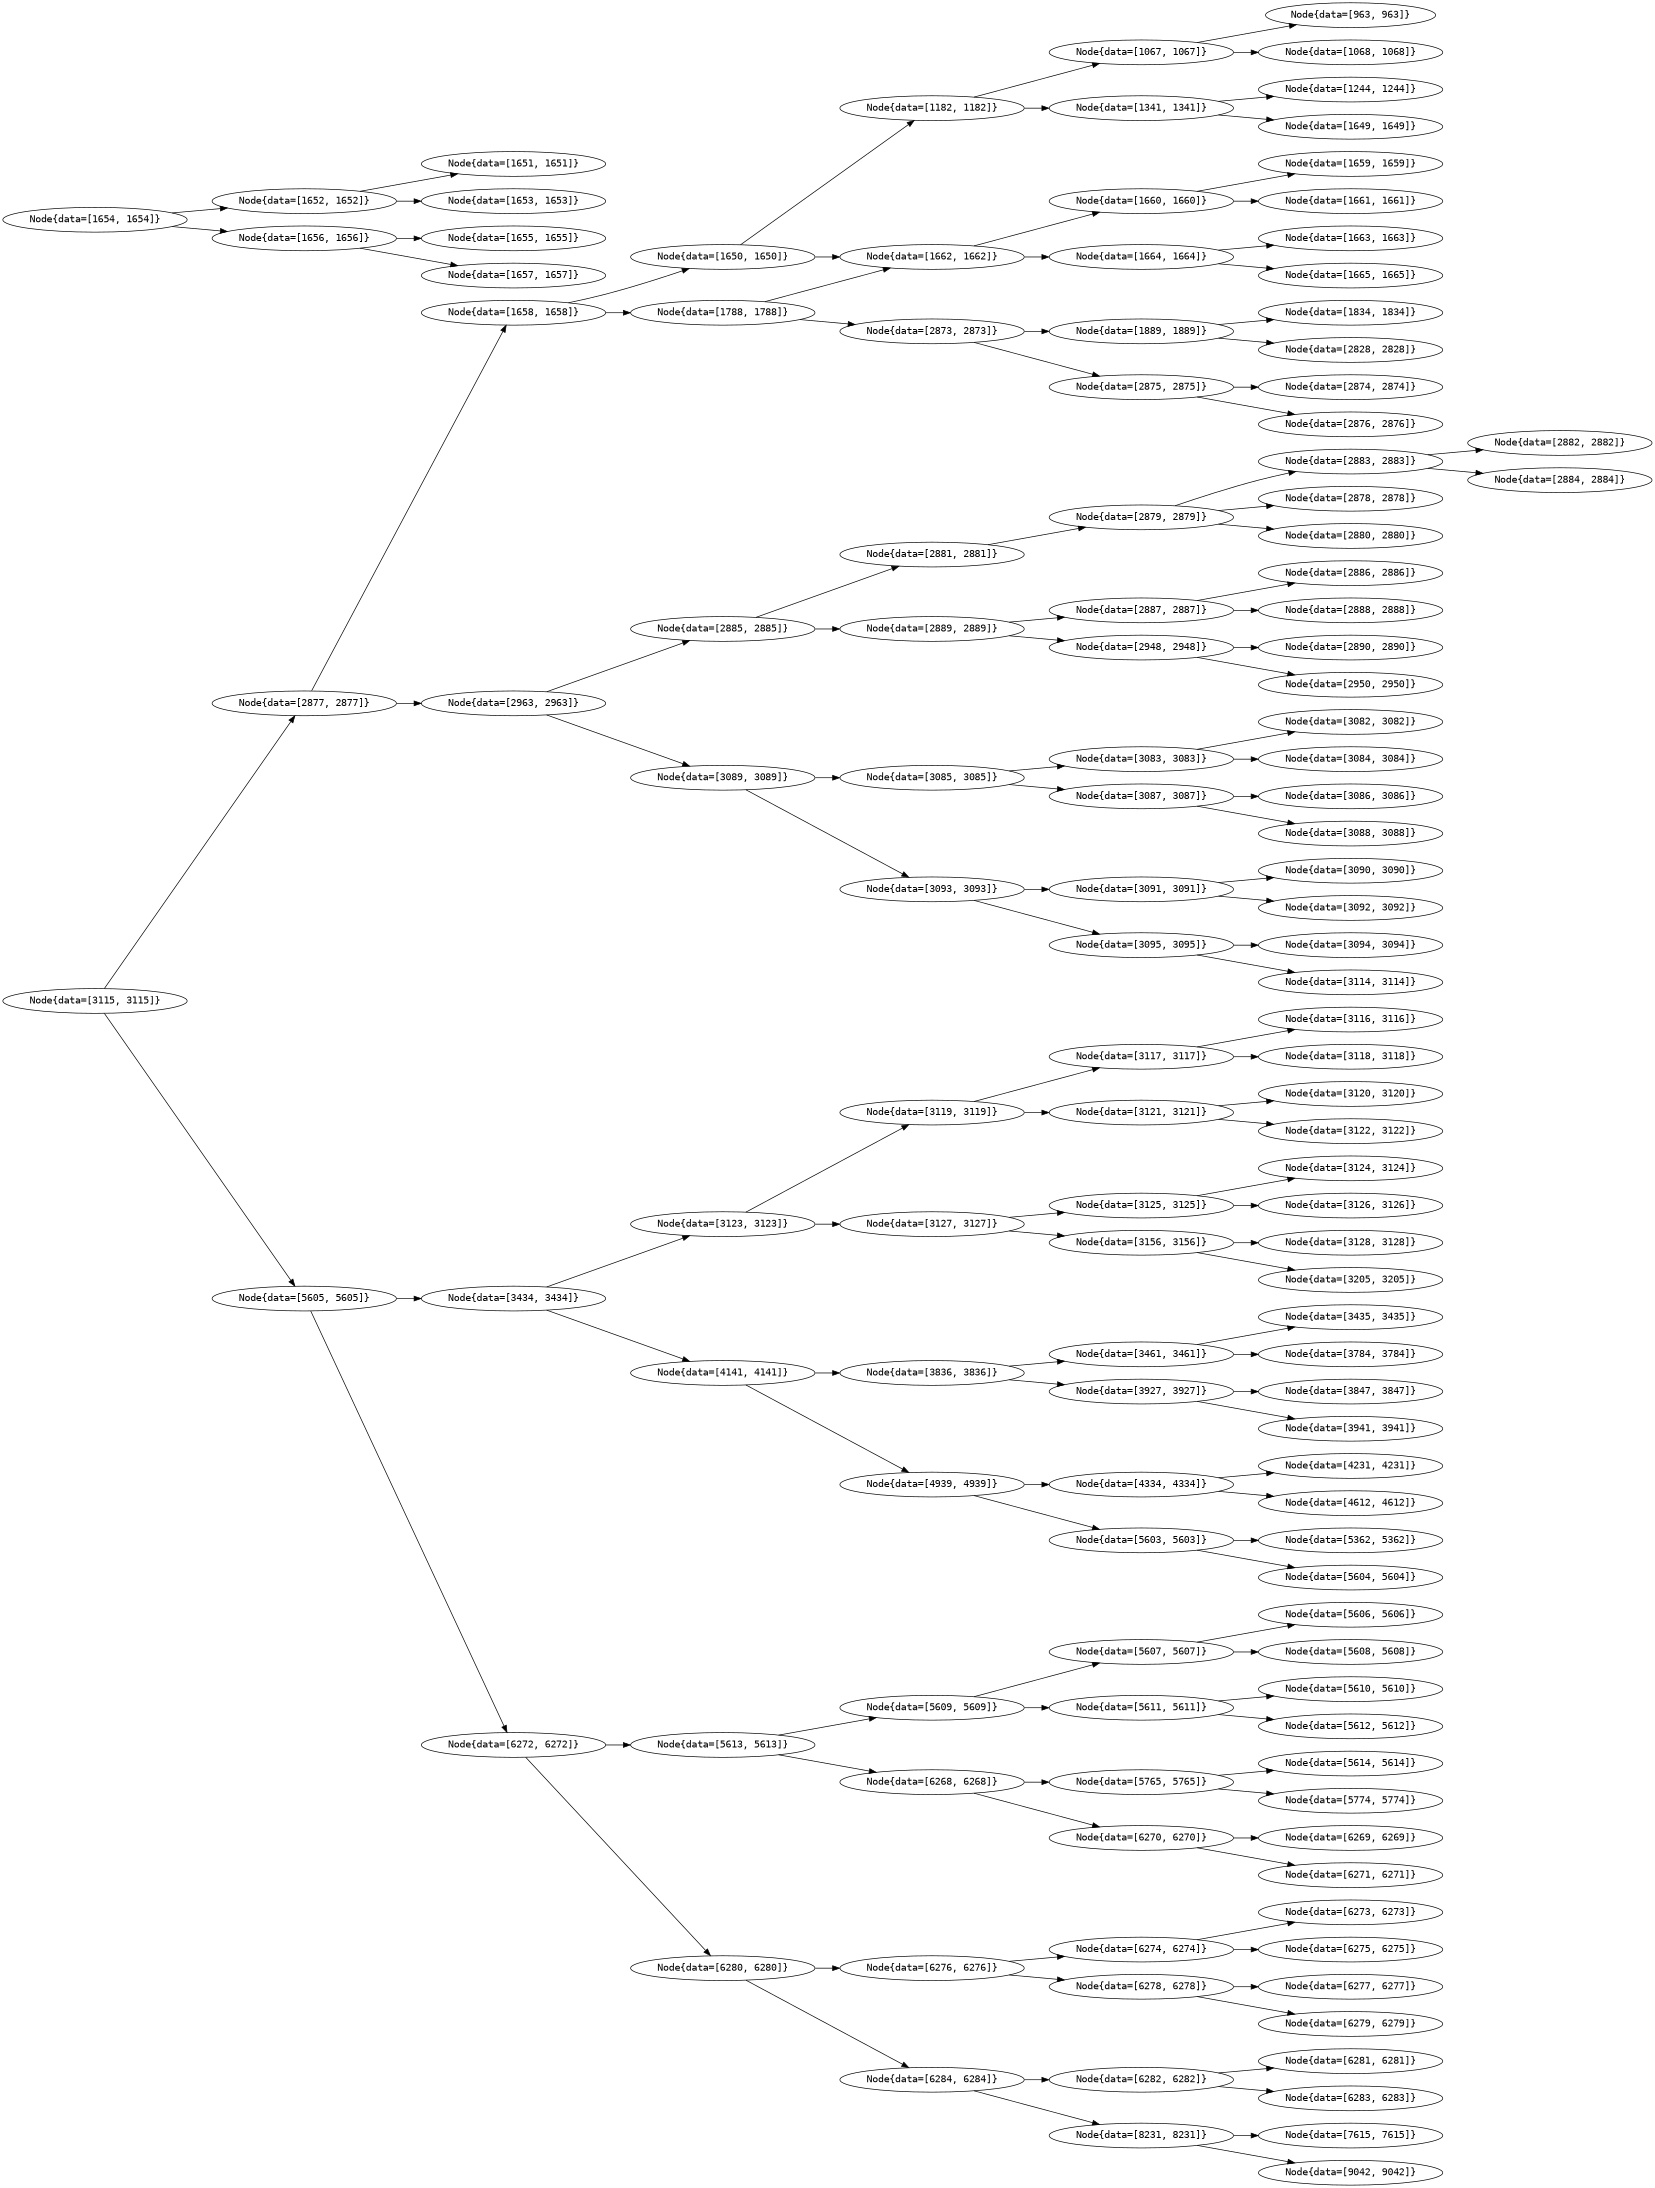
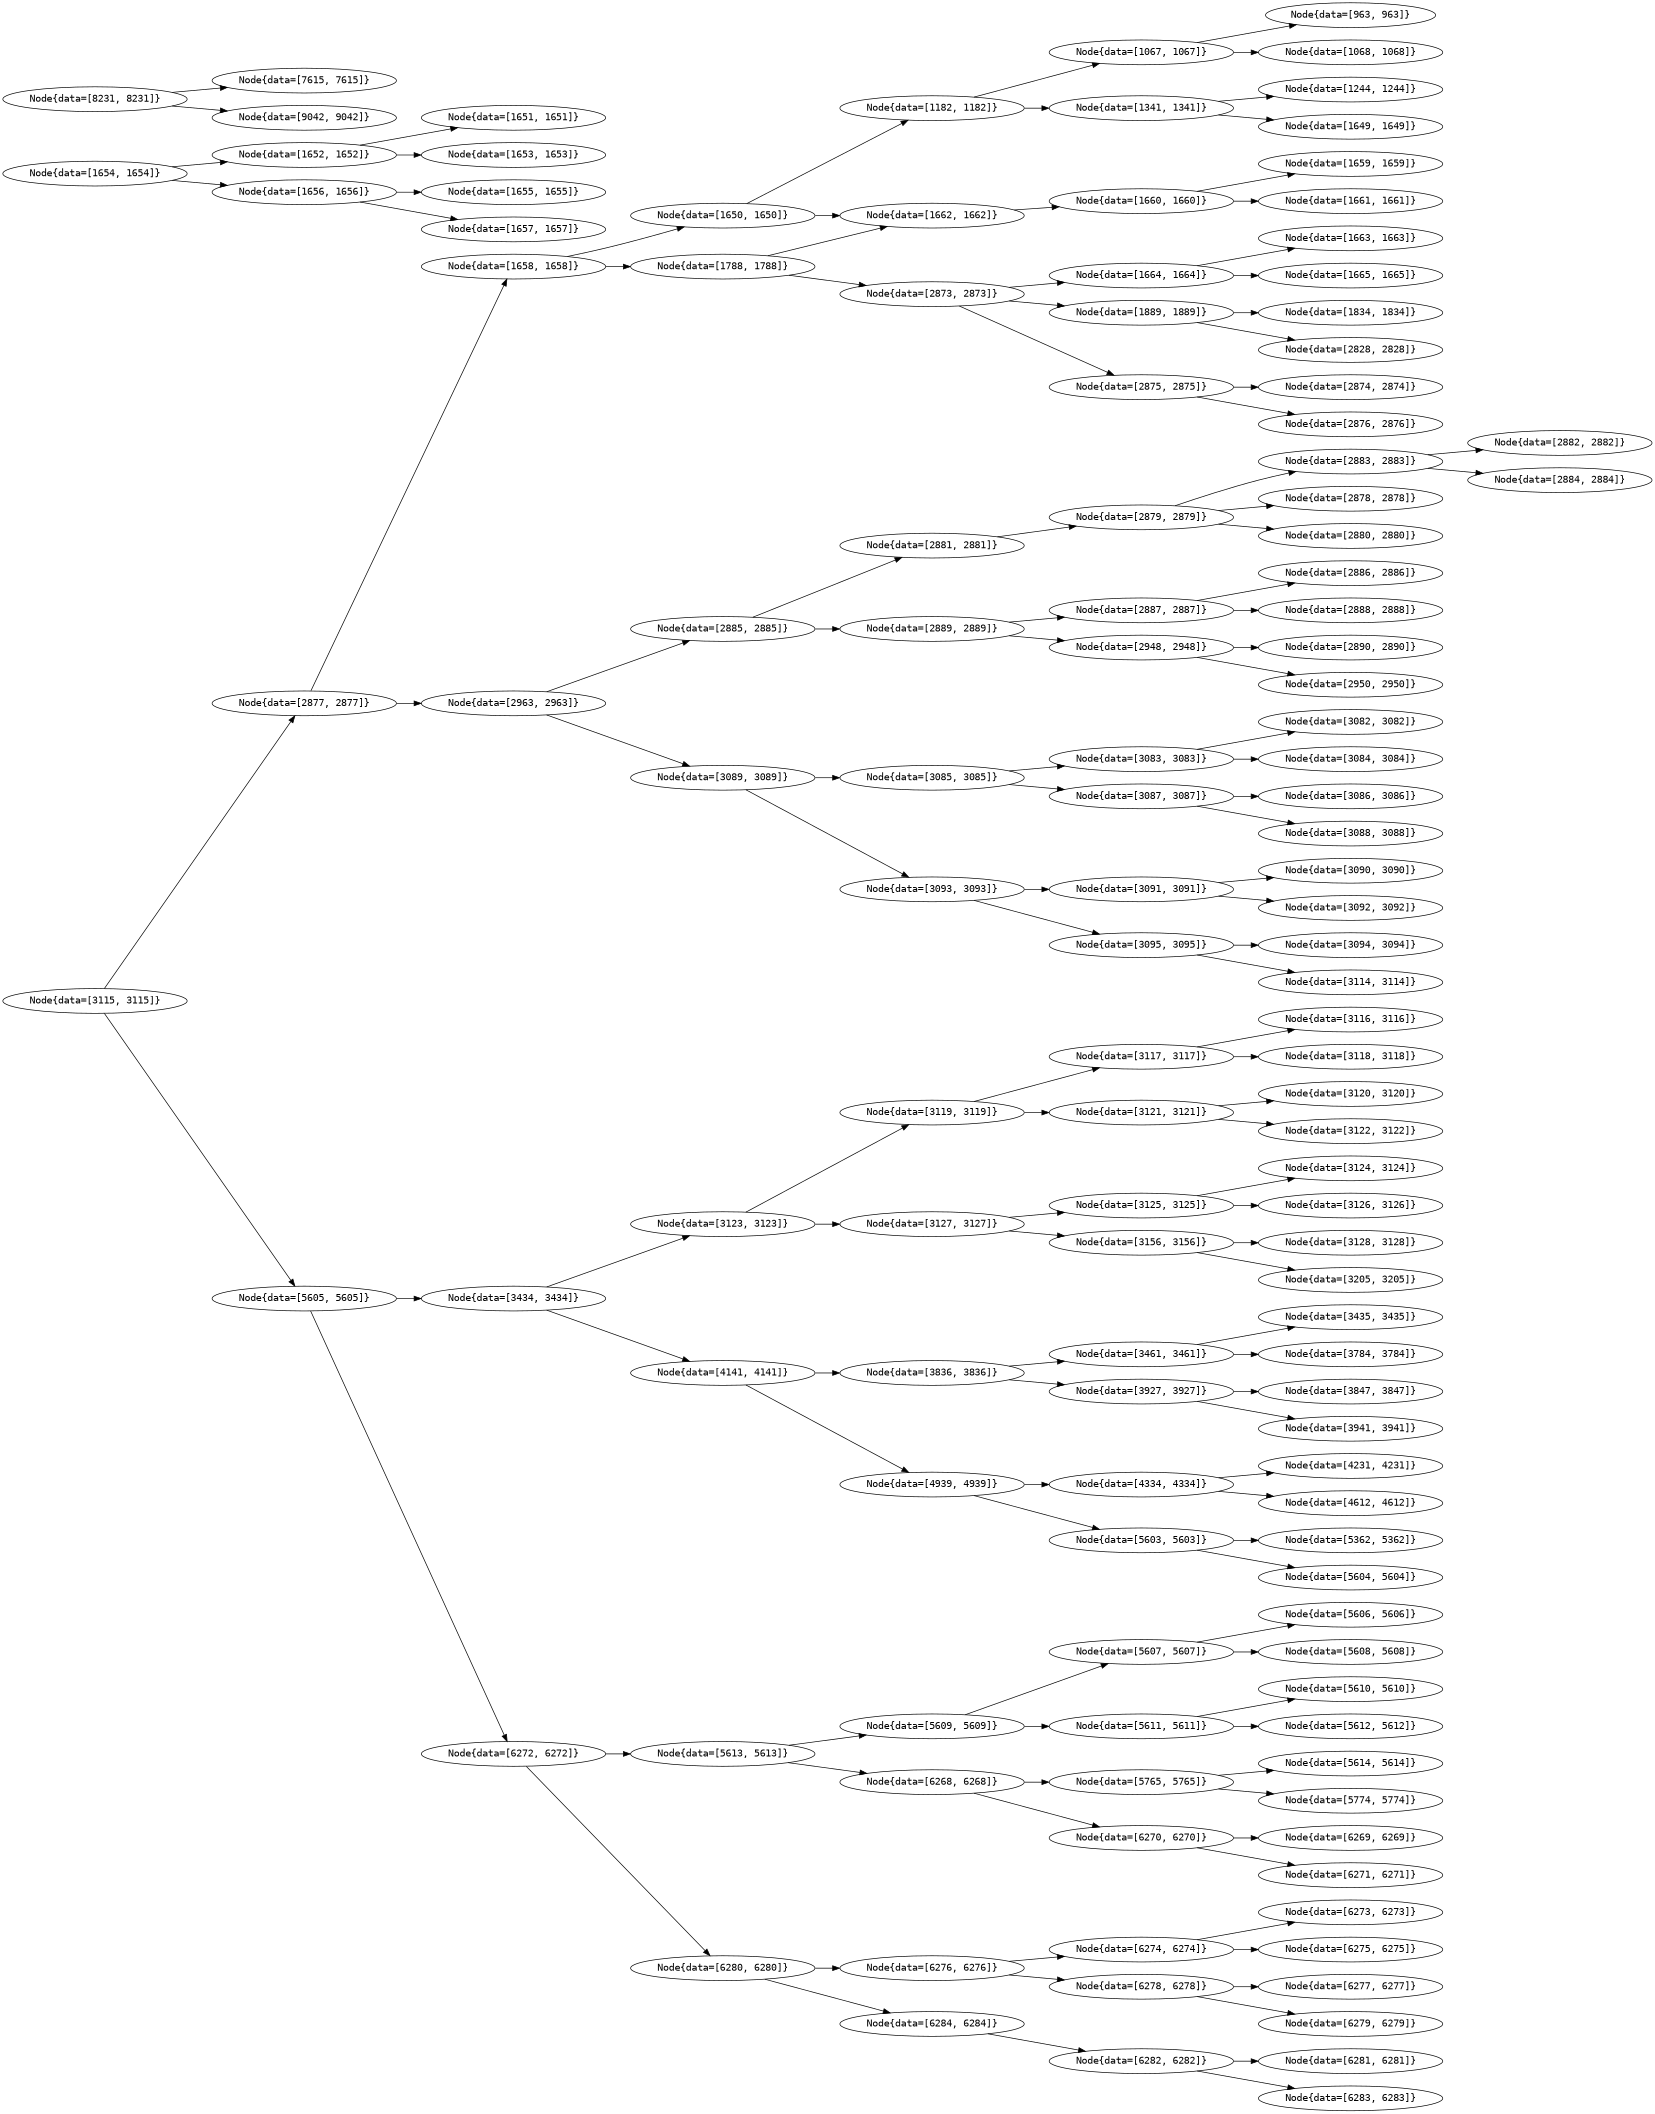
edge "Node{data=[1662, 1662]}" -> "Node{data=[1664, 1664]}": now "Node{data=[2873, 2873]}" -> "Node{data=[1664, 1664]}"
edge "Node{data=[6284, 6284]}" -> "Node{data=[8231, 8231]}": removed
